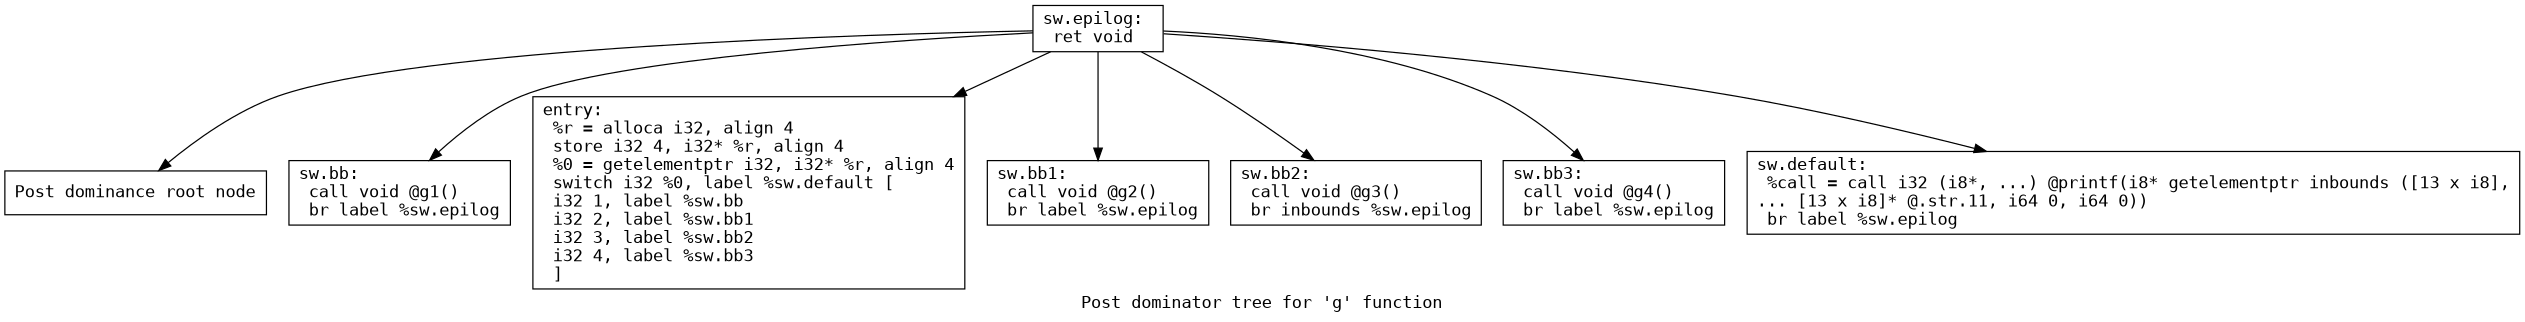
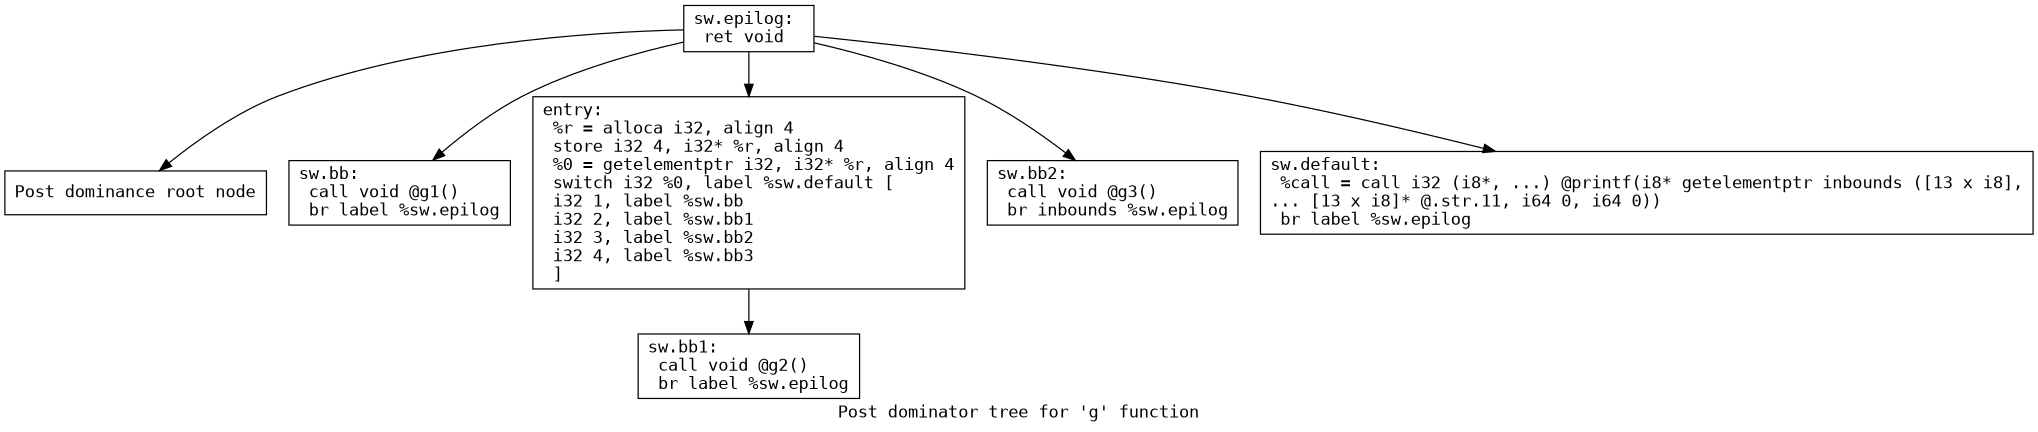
edge "sw.epilog:" -> "sw.bb1:": now "entry:" -> "sw.bb1:"
node "sw.bb3:": removed
